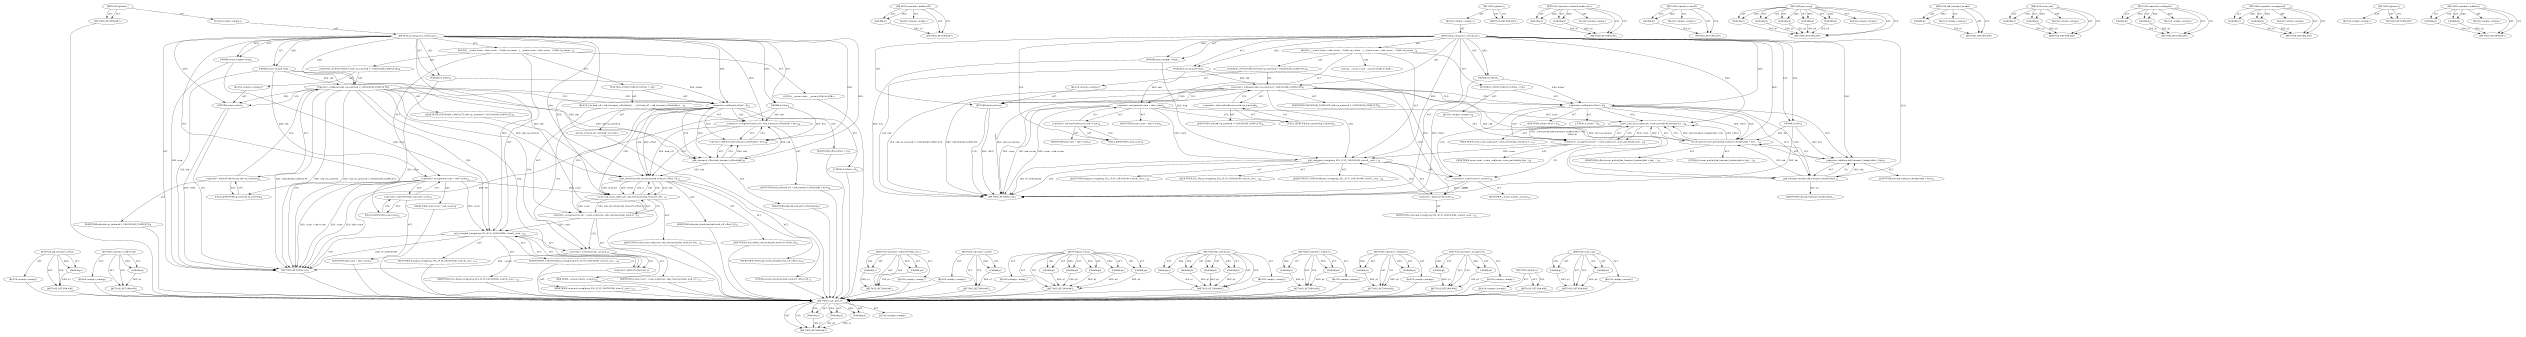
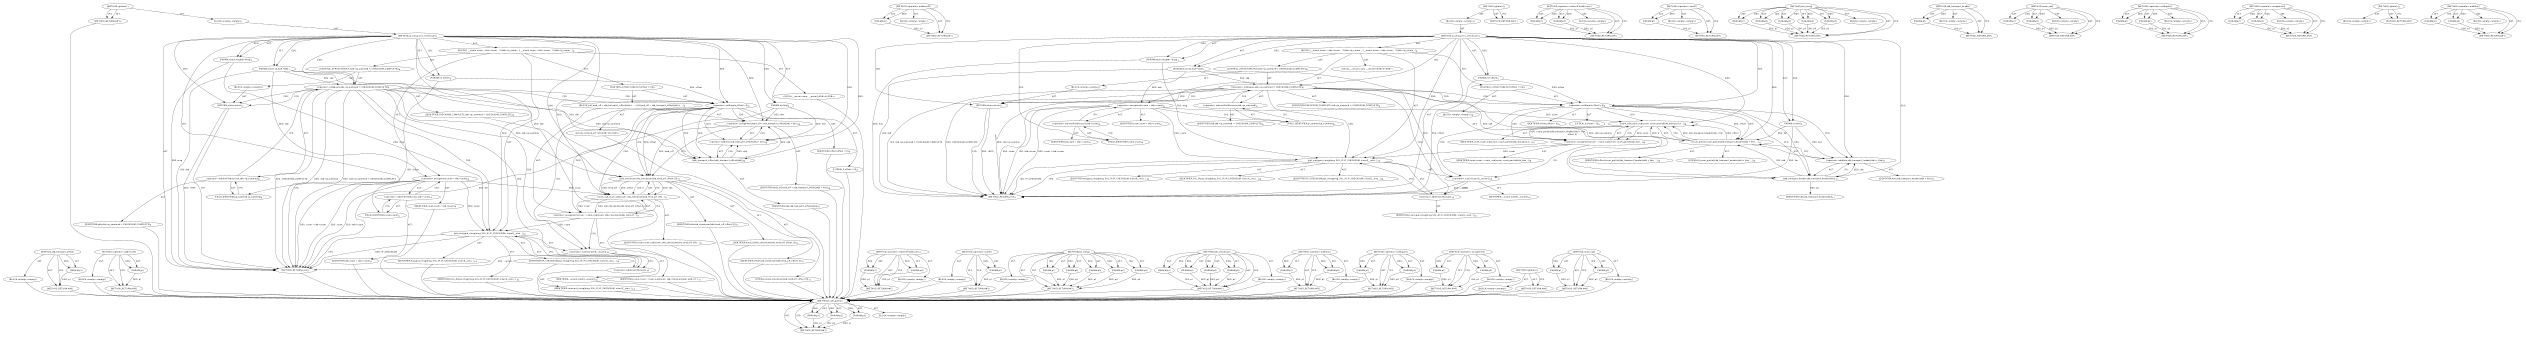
edge "(skb_transport_offset,skb_transport_offset(skb))" -> "(skb_checksum,skb_checksum(skb, tend_off, offset, 0))": removed, label "DDG: skb"
edge "(IDENTIFIER,offset,skb_checksum(skb, tend_off, offset, 0))" -> "(METHOD,csum_partial)": added
